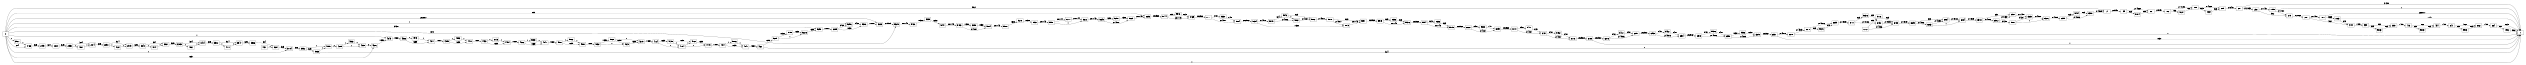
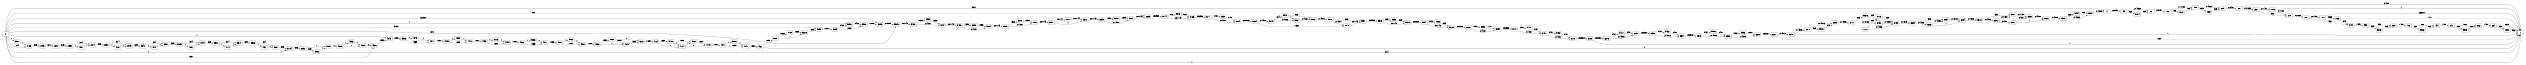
node "8771": label "8771" -> "5771"
edge "5426" -> "5447": added, label "274087"
edge "5510" -> "5531": added, label "274087"
edge "3586" -> "4131": added, label "1"
